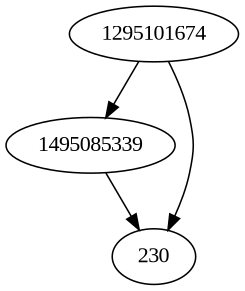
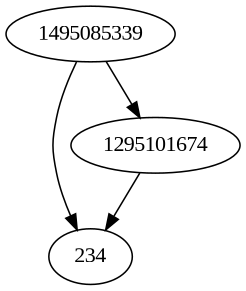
edge "1295101674" -> "1495085339": reversed
node "230": label "230" -> "234"
